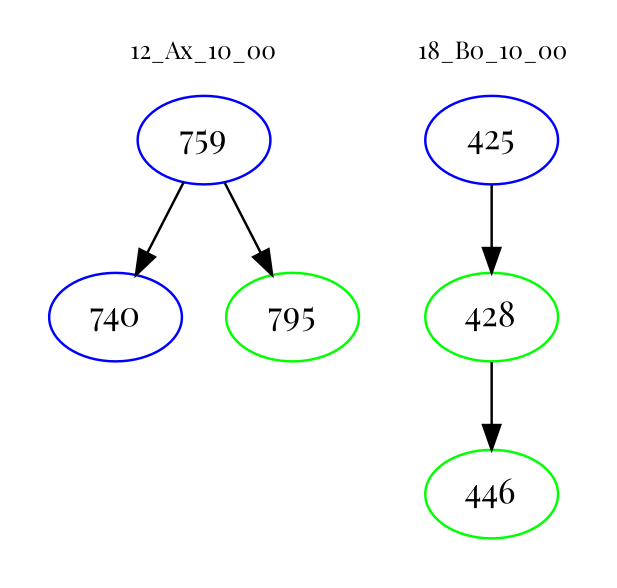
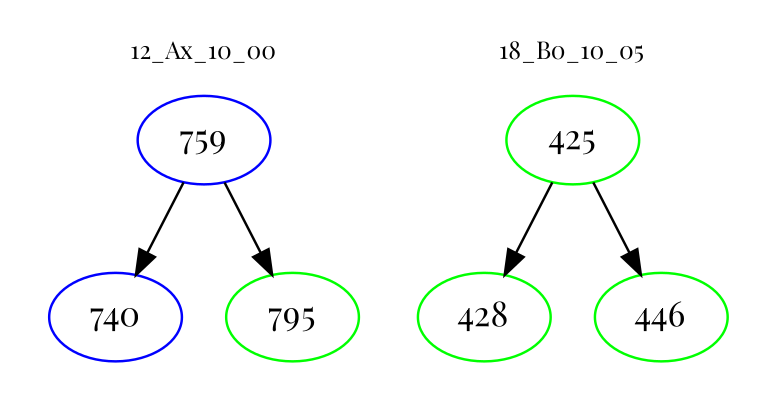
cluster "18_B0_10_00": label "18_B0_10_00" -> "18_B0_10_05"
node "425": color blue -> green
edge "428" -> "446": now "425" -> "446"
